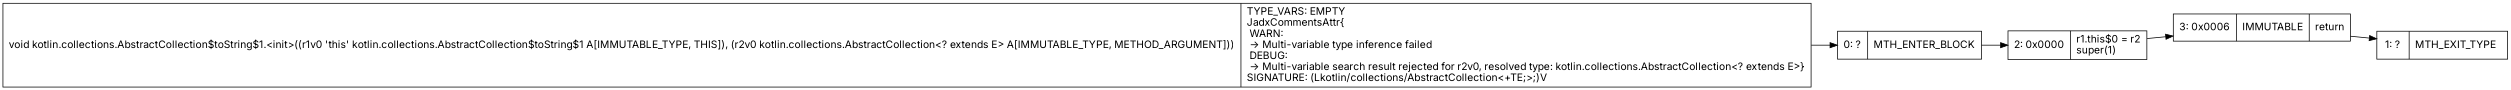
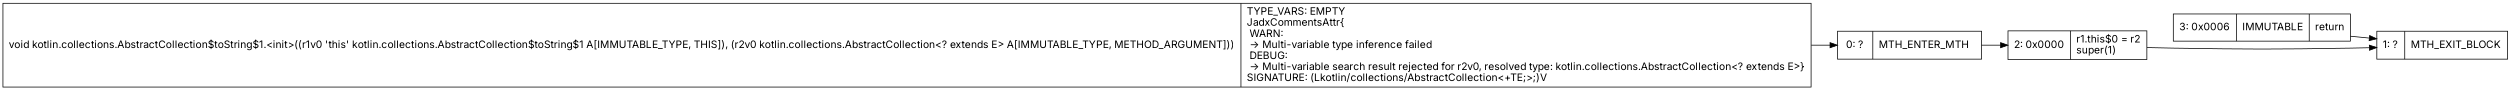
edge "2: 0x0000" -> "3: 0x0006": now "2: 0x0000" -> "1: ?"
node "0: ?": text "MTH_ENTER_BLOCK" -> "MTH_ENTER_MTH"
node "1: ?": text "MTH_EXIT_TYPE" -> "MTH_EXIT_BLOCK"
